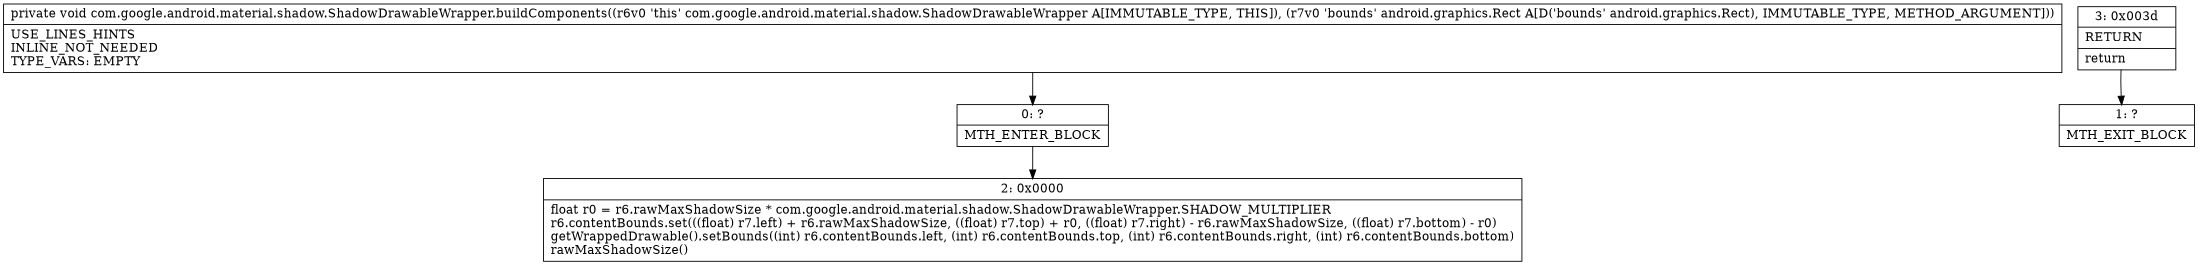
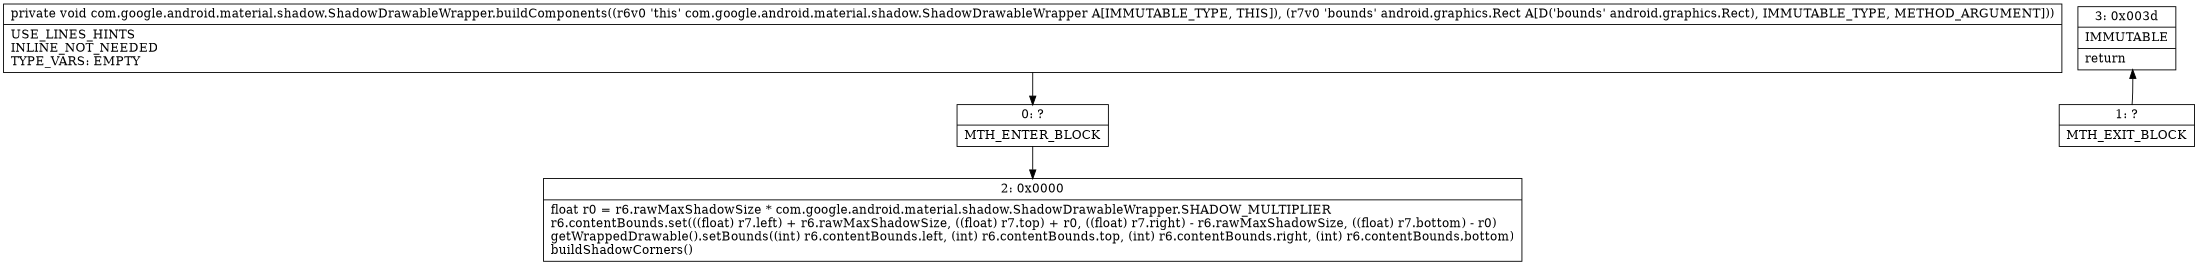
node "3: 0x003d": text "RETURN" -> "IMMUTABLE"
edge "3: 0x003d" -> "1: ?": reversed
node "2: 0x0000": text "rawMaxShadowSize()" -> "buildShadowCorners()"
